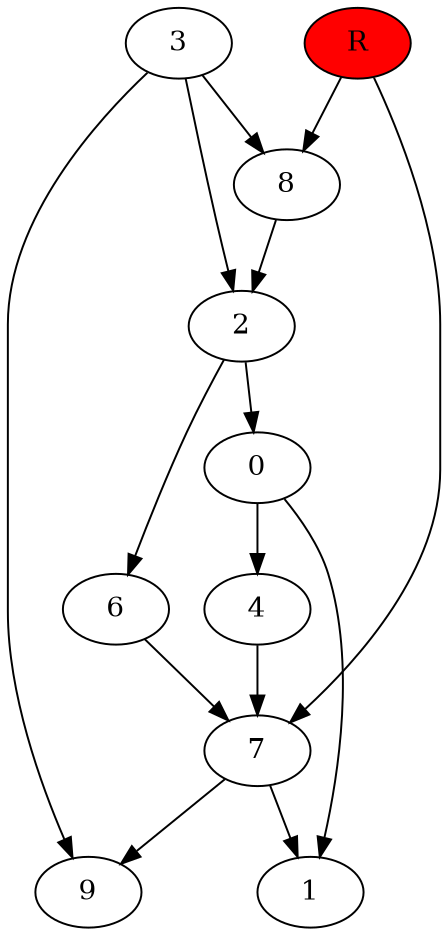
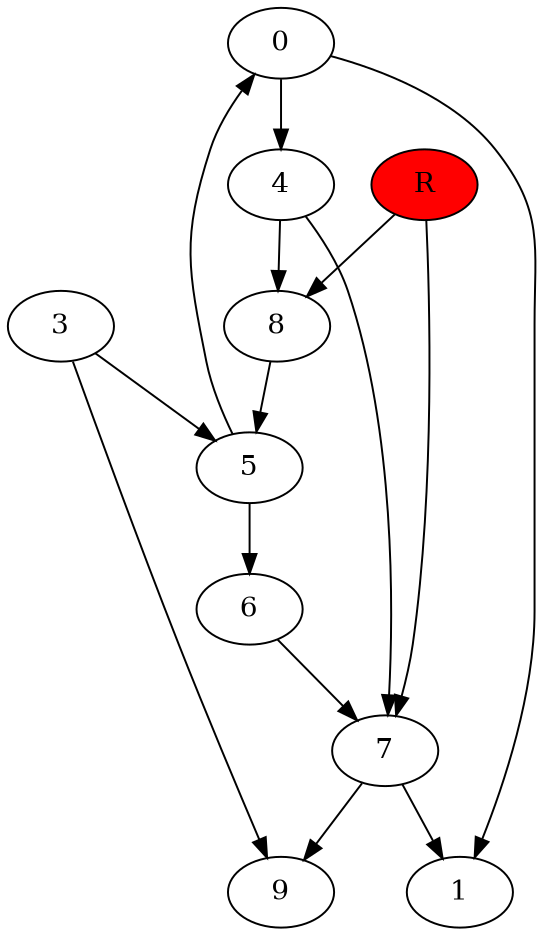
edge "3" -> "8": now "4" -> "8"
node "2": label "2" -> "5"
